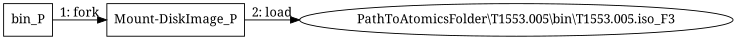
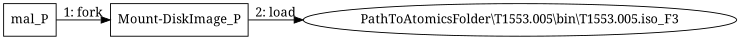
node "bin_P": label "bin_P" -> "mal_P"
